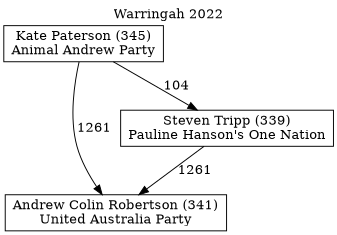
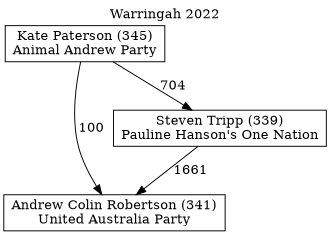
edge "Kate Paterson (345) Animal Andrew Party" -> "Steven Tripp (339) Pauline Hanson's One Nation": label "104" -> "704"
edge "Kate Paterson (345) Animal Andrew Party" -> "Andrew Colin Robertson (341) United Australia Party": label "1261" -> "100"
edge "Steven Tripp (339) Pauline Hanson's One Nation" -> "Andrew Colin Robertson (341) United Australia Party": label "1261" -> "1661"
